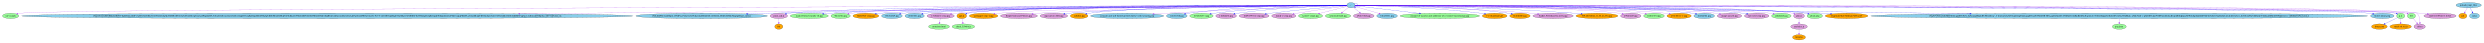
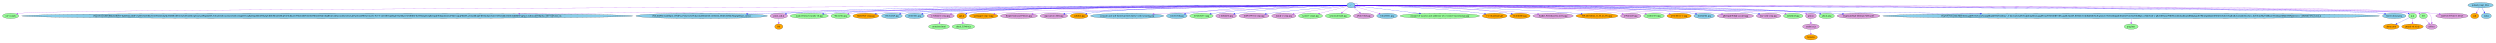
node "image-accueil.jpg": label "image-accueil.jpg" -> "gBwSsgsEWKQz-accueil.jpg"
node "DuplicateSlab-Medium-Web.woff": fillcolor orange -> plum
